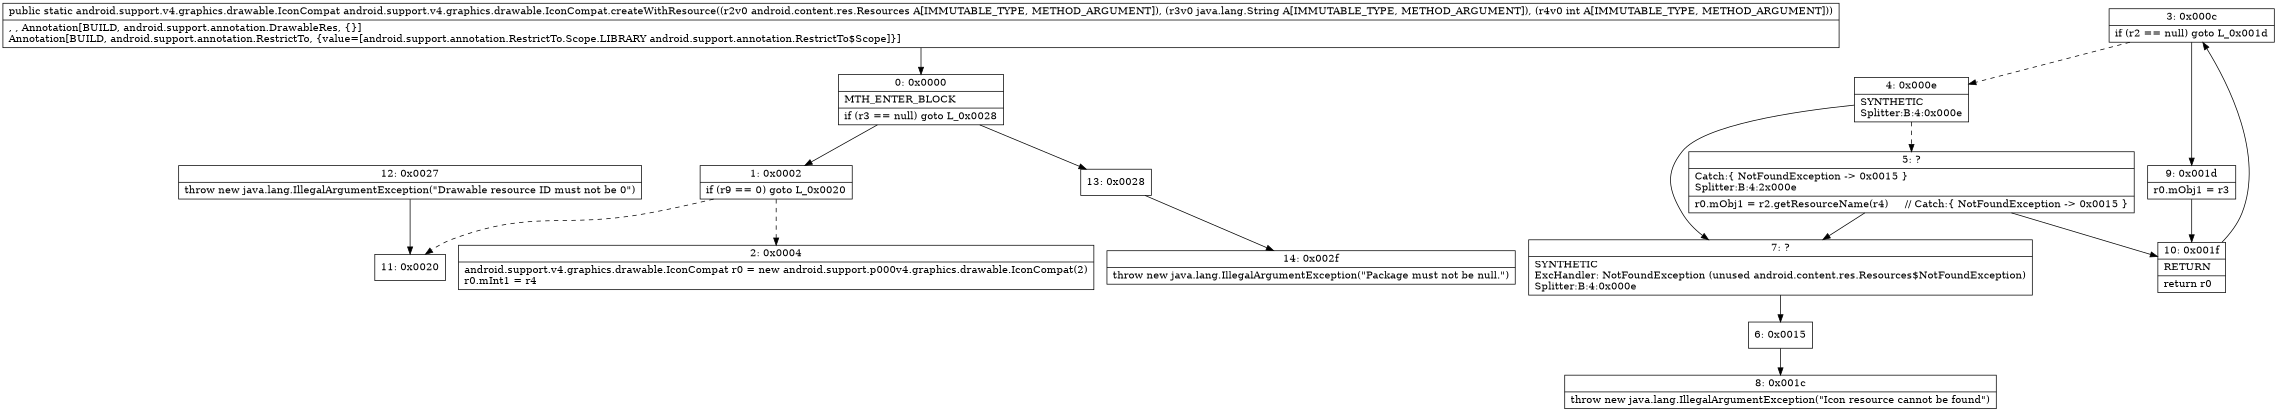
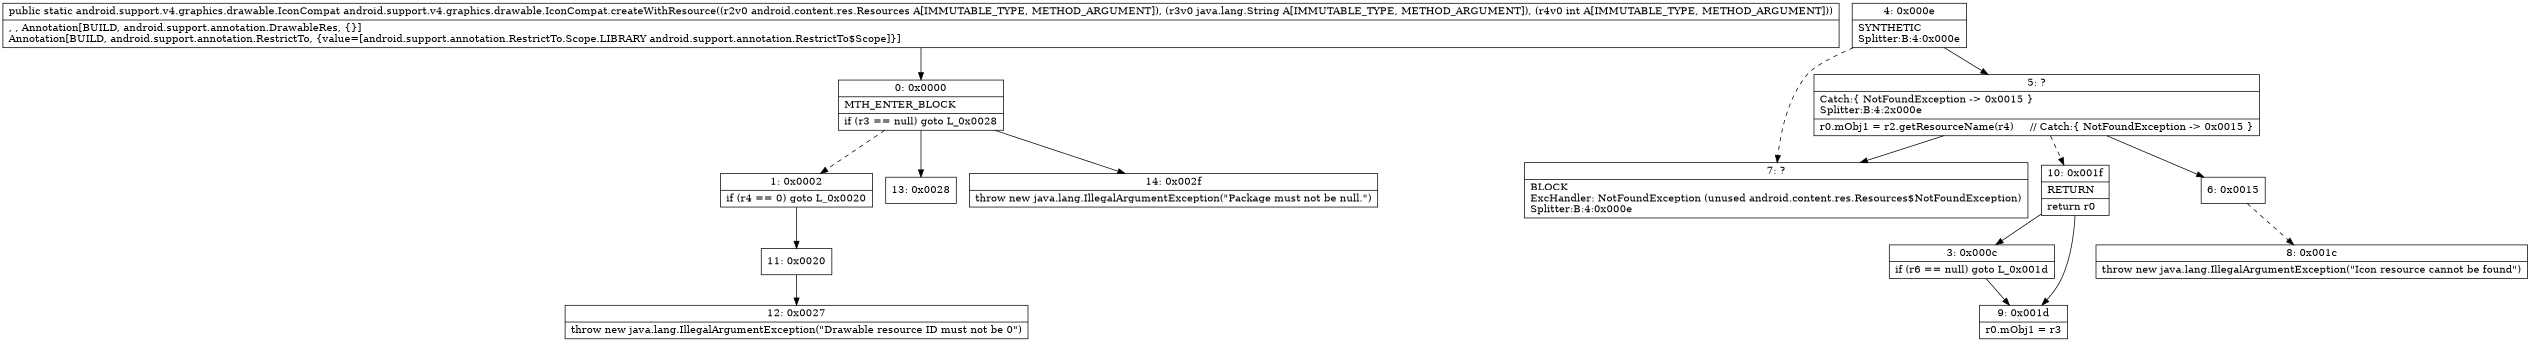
node "3: 0x000c": text "if (r2 == null) goto L_0x001d" -> "if (r6 == null) goto L_0x001d"
edge "3: 0x000c" -> "4: 0x000e": removed
edge "4: 0x000e" -> "7: ?": style solid -> dashed
edge "4: 0x000e" -> "5: ?": style dashed -> solid
edge "0: 0x0000" -> "1: 0x0002": style solid -> dashed
node "1: 0x0002": text "if (r9 == 0) goto L_0x0020" -> "if (r4 == 0) goto L_0x0020"
edge "9: 0x001d" -> "10: 0x001f": reversed
edge "1: 0x0002" -> "11: 0x0020": style dashed -> solid
edge "13: 0x0028" -> "14: 0x002f": now "0: 0x0000" -> "14: 0x002f"
edge "12: 0x0027" -> "11: 0x0020": reversed
edge "5: ?" -> "10: 0x001f": style solid -> dashed
node "7: ?": text "SYNTHETIC" -> "BLOCK"
node "2: 0x0004": removed
edge "7: ?" -> "6: 0x0015": now "5: ?" -> "6: 0x0015"
edge "6: 0x0015" -> "8: 0x001c": style solid -> dashed
